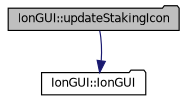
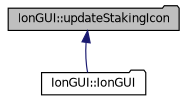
edge "IonGUI::updateStakingIcon" -> "IonGUI::IonGUI": reversed
